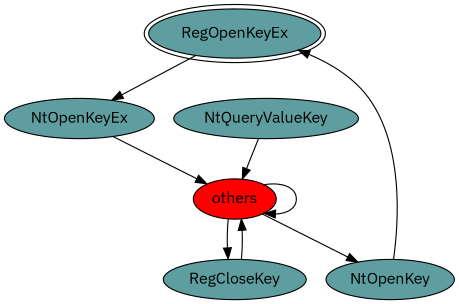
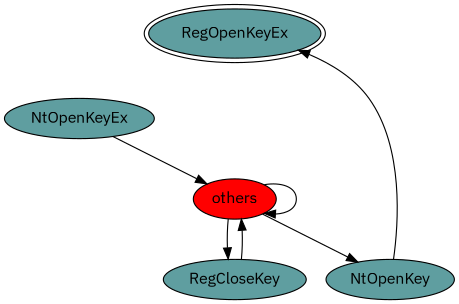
edge "RegOpenKeyEx" -> "NtOpenKeyEx": removed
node "NtQueryValueKey": removed
